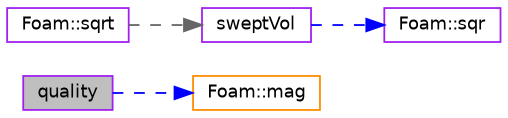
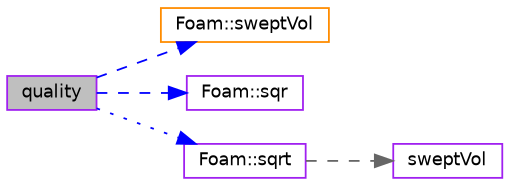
edge "sweptVol" -> "Foam::sqr": now "quality" -> "Foam::sqr"
node "Foam::mag": label "Foam::mag" -> "Foam::sweptVol"
edge "quality" -> "Foam::sqrt": added
